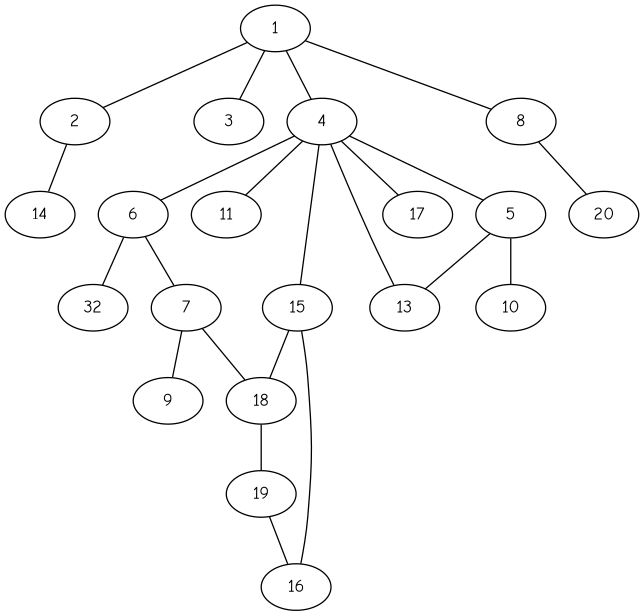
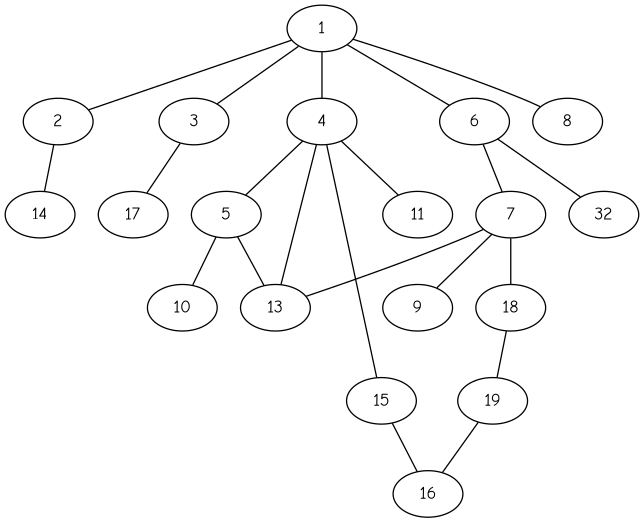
edge "4" -- "6": now "1" -- "6"
edge "4" -- "17": now "3" -- "17"
node "20": removed
edge "7" -- "13": added
edge "15" -- "18": removed
